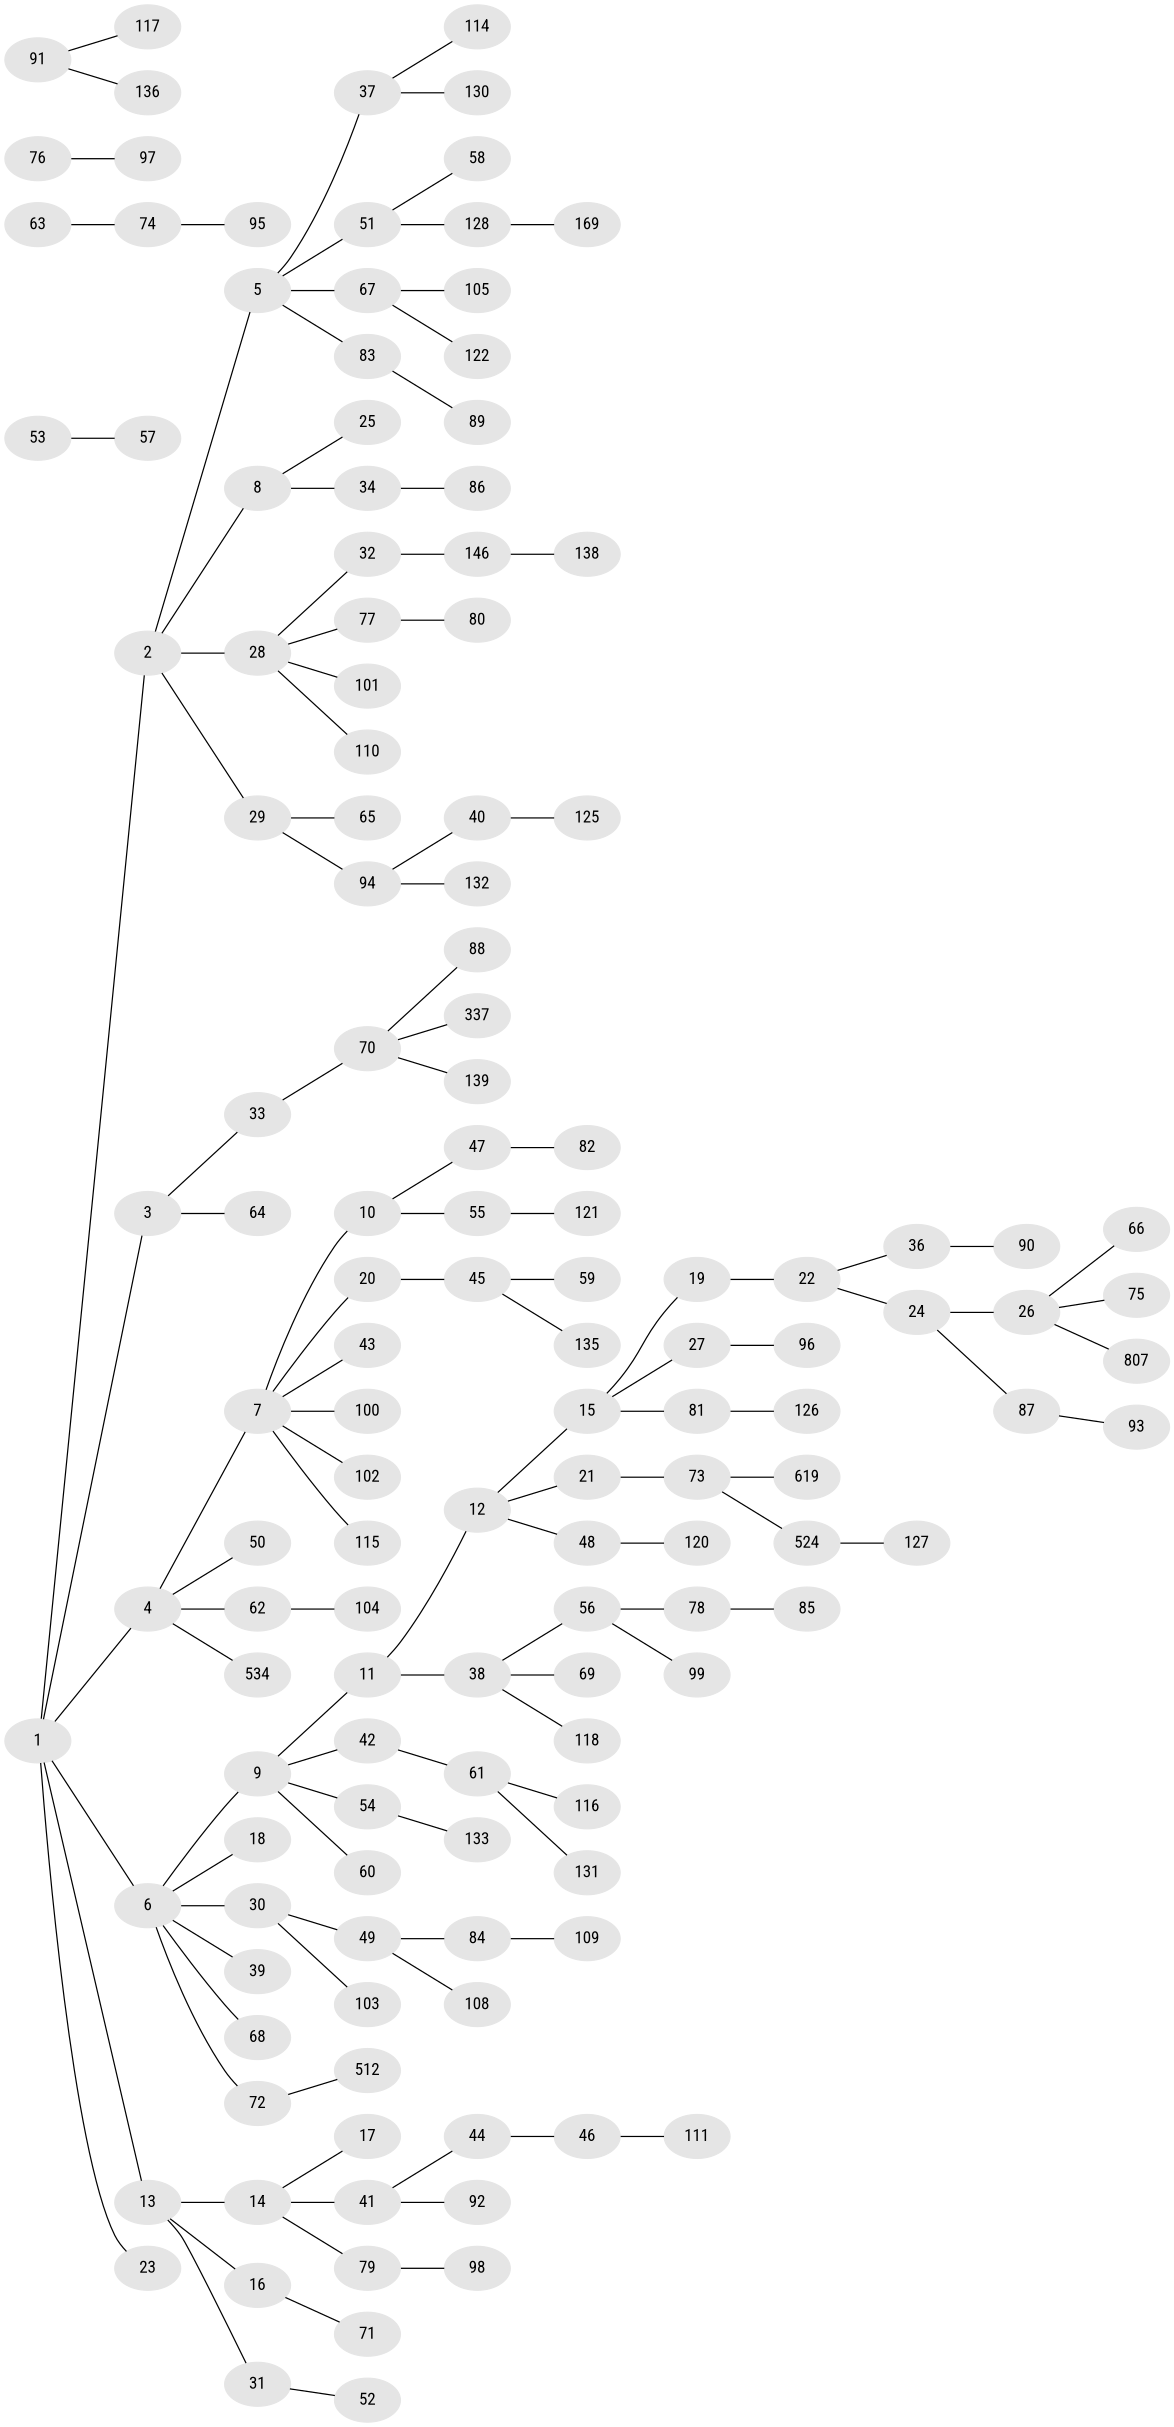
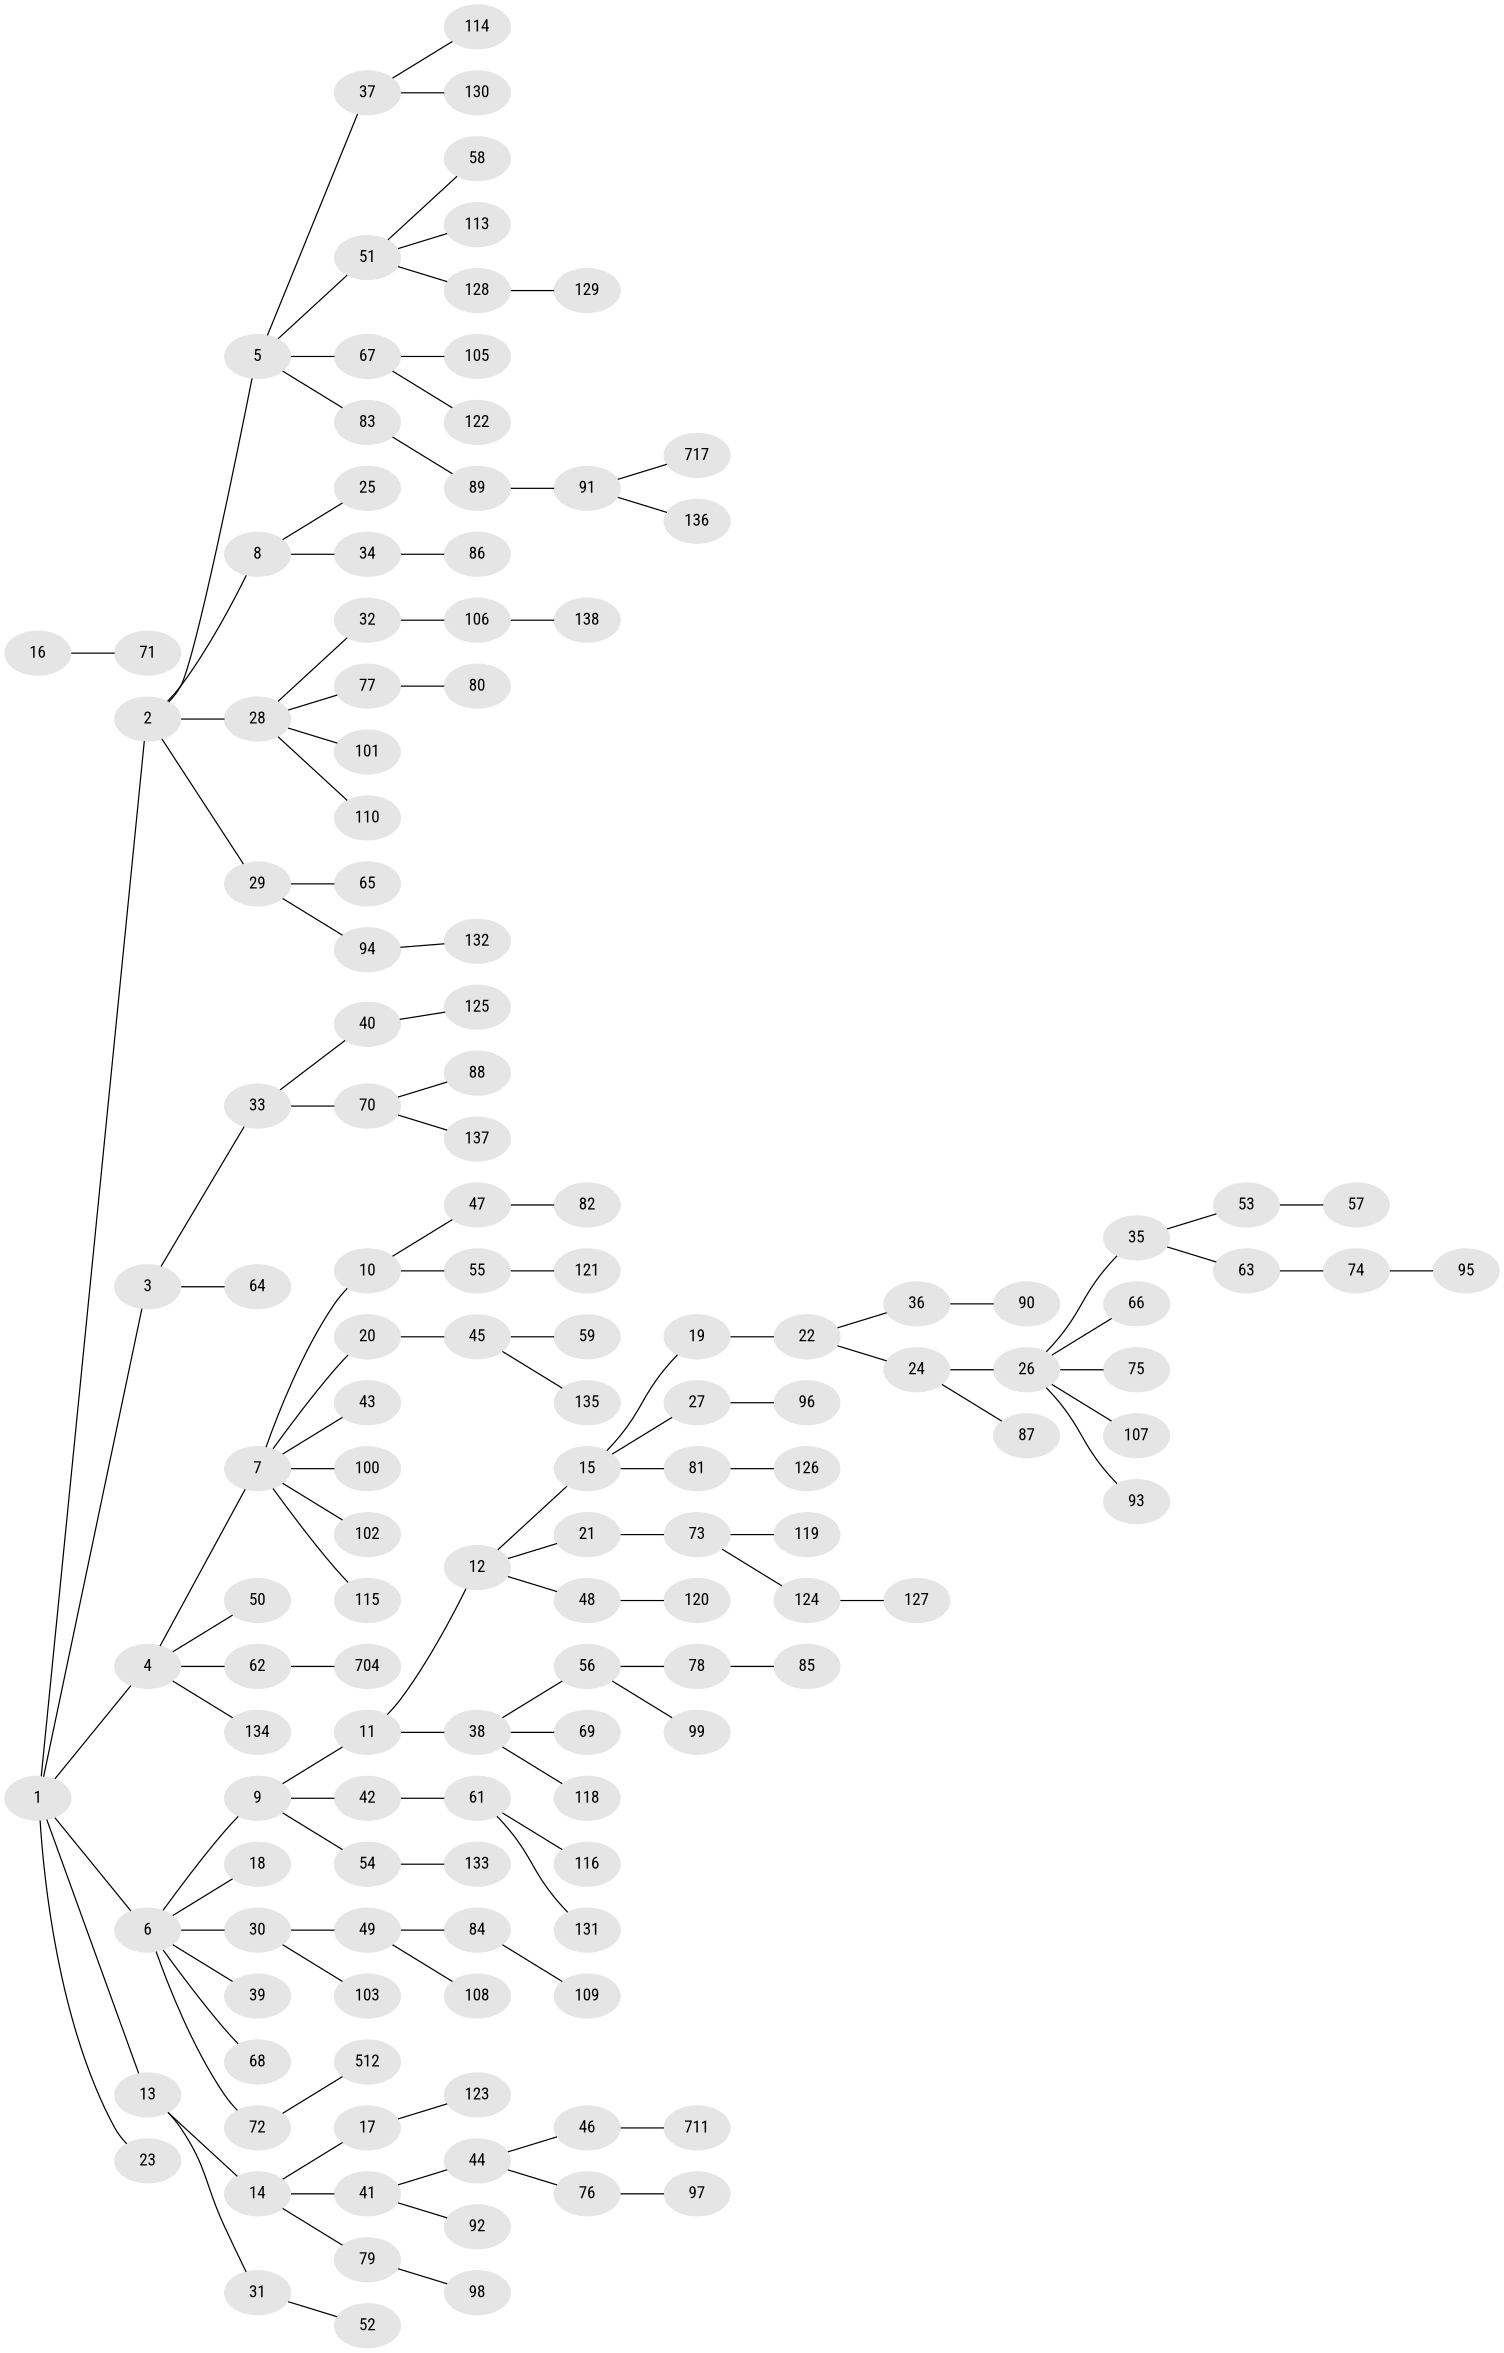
node "117": label "117" -> "717"
node "113": added
node "169": label "169" -> "129"
edge "89" -- "91": added
node "146": label "146" -> "106"
edge "40" -- "94": now "40" -- "33"
node "337": label "337" -> "137"
node "139": removed
node "35": added
node "807": label "807" -> "107"
edge "87" -- "93": now "26" -- "93"
node "619": label "619" -> "119"
node "524": label "524" -> "124"
node "104": label "104" -> "704"
node "534": label "534" -> "134"
node "60": removed
node "123": added
node "111": label "111" -> "711"
edge "44" -- "76": added
edge "13" -- "16": removed
